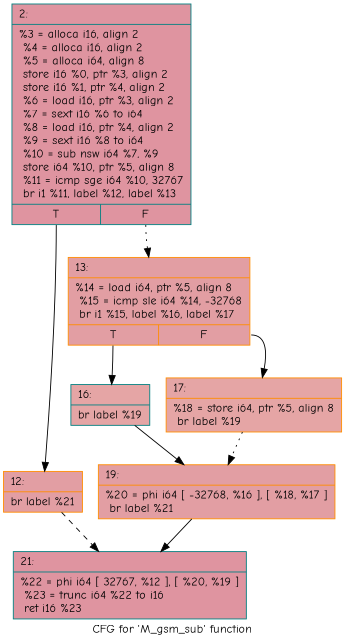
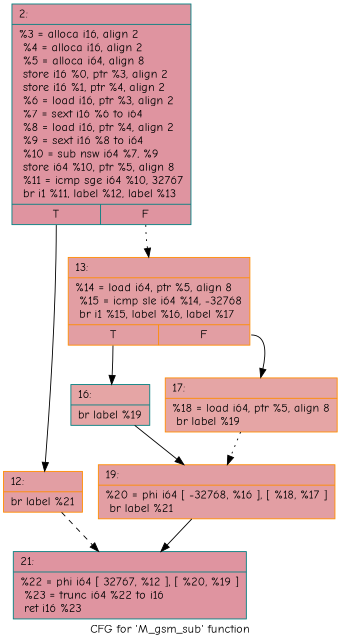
node "17:": text "%18 = store i64, ptr %5, align 8" -> "%18 = load i64, ptr %5, align 8"
